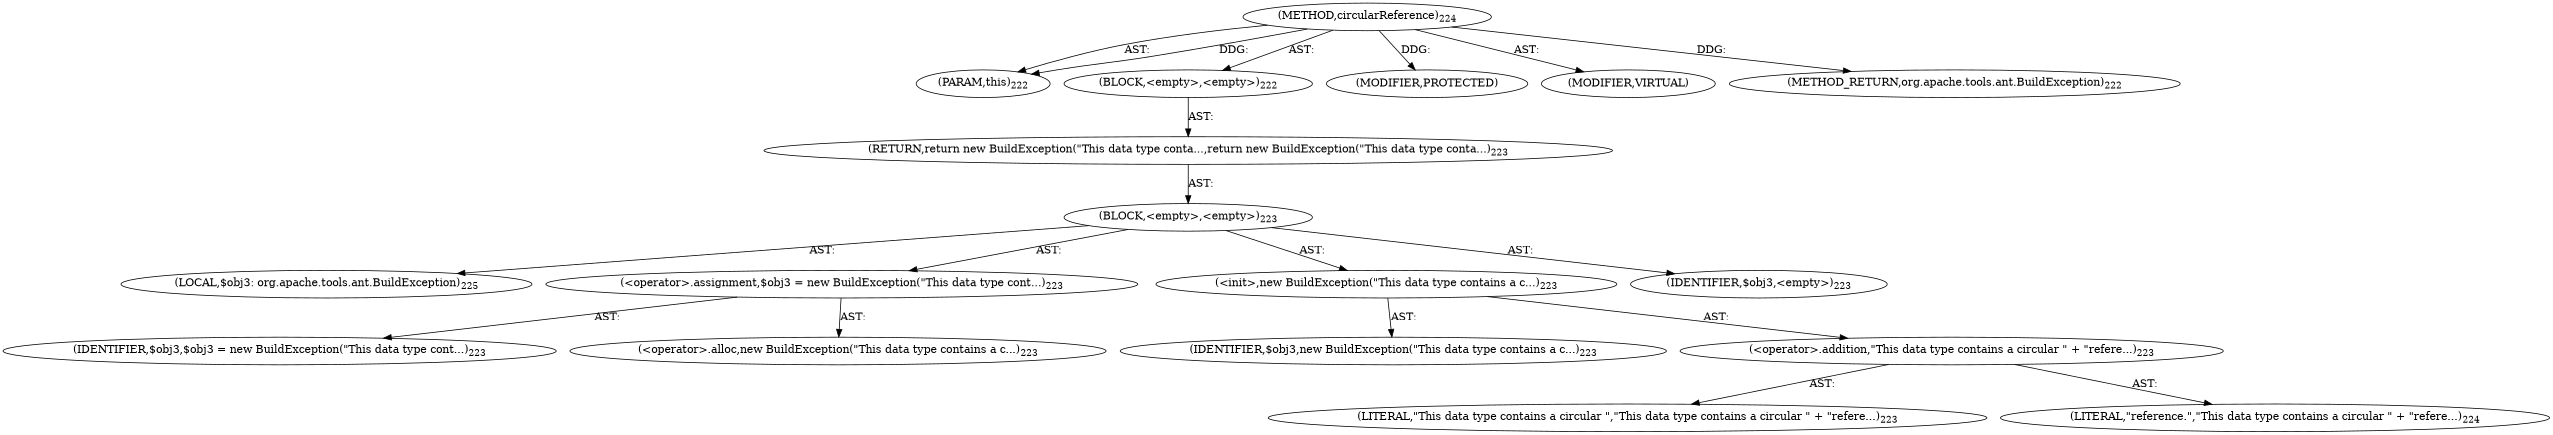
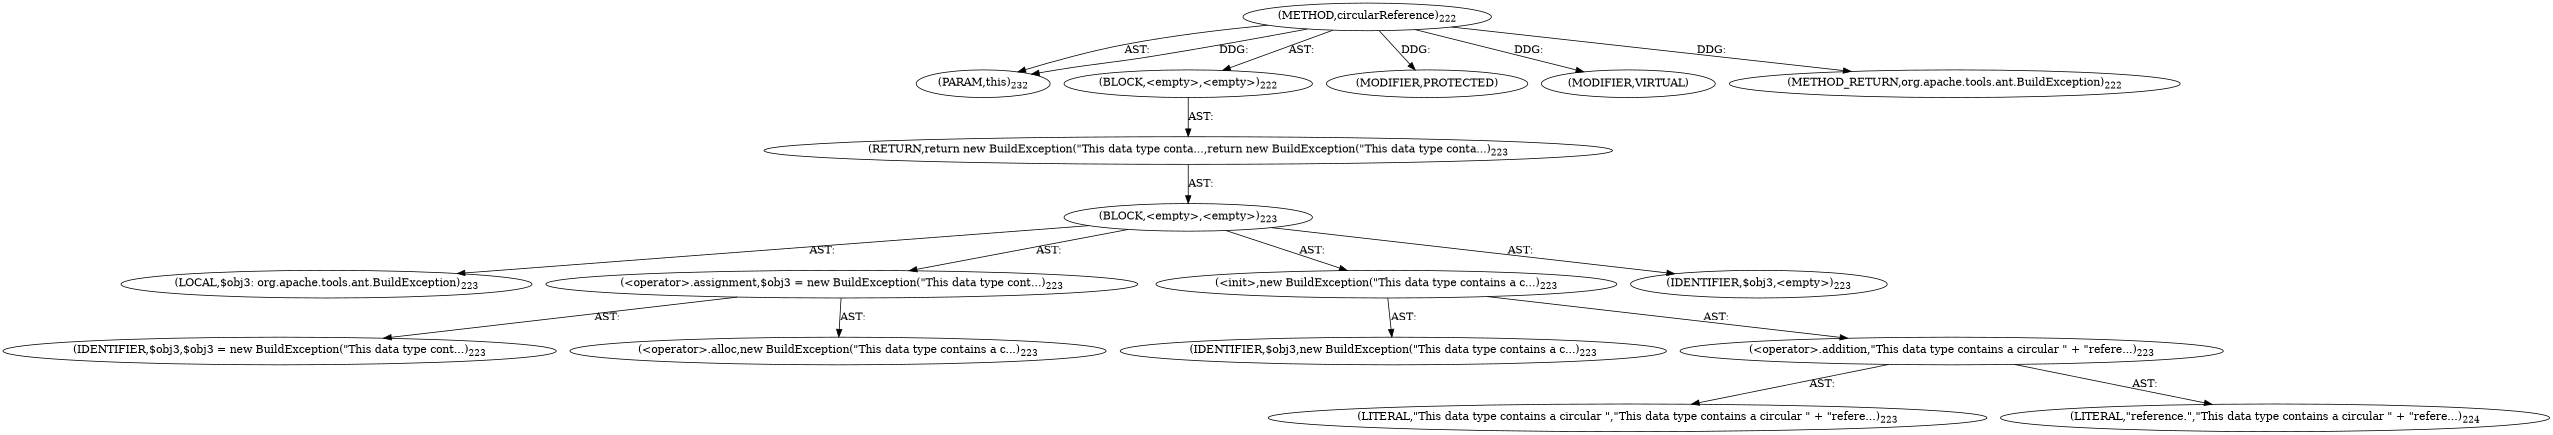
node "(METHOD,circularReference)": text "224" -> "222"
edge "(METHOD,circularReference)" -> "(MODIFIER,VIRTUAL)": label "AST: " -> "DDG: "
node "(PARAM,this)": text "222" -> "232"
node "(LOCAL,$obj3: org.apache.tools.ant.BuildException)": text "225" -> "223"
